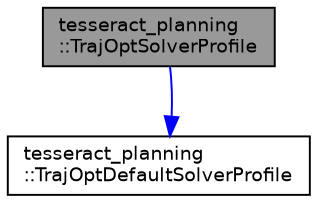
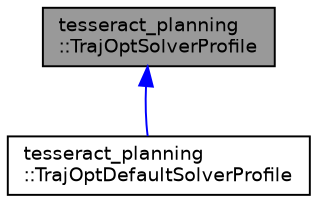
edge "tesseract_planning ::TrajOptSolverProfile" -> "tesseract_planning ::TrajOptDefaultSolverProfile": reversed
